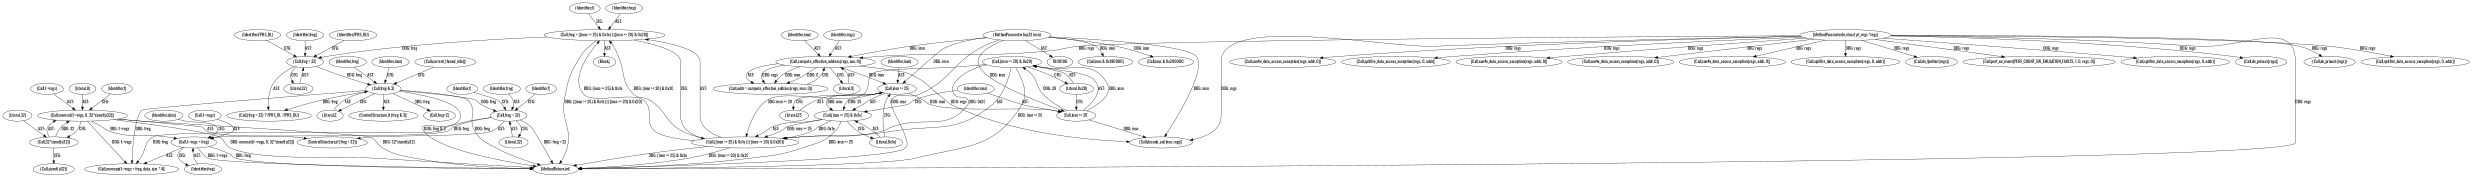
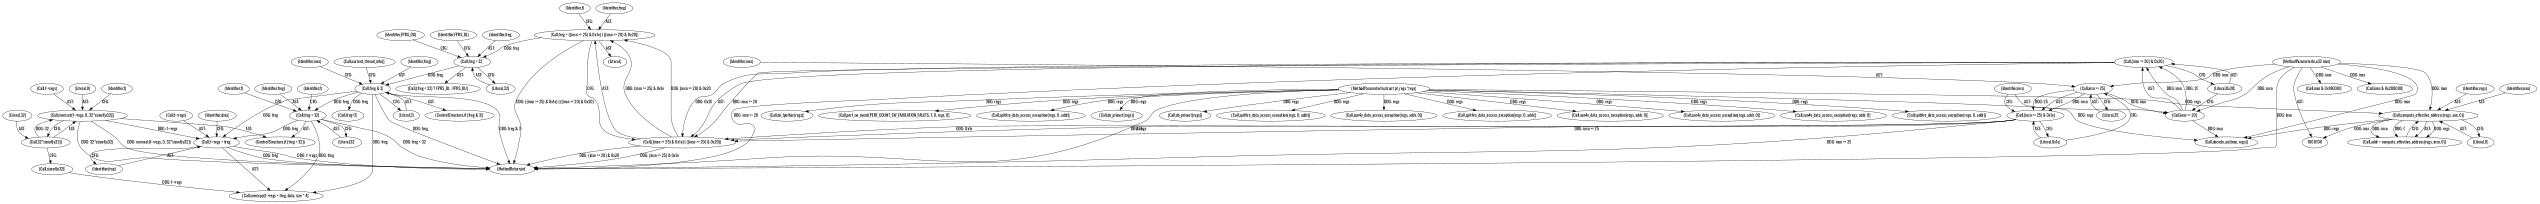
node "(Block,)": label "(Block,)" -> "(Literal,)"
edge "(Call,compute_effective_address(regs, sun, 0))" -> "(Call,insn >> 25)": now "(Call,compute_effective_address(regs, sun, 0))" -> "1000106"
edge "(Call,freg & 3)" -> "(Call,(freg < 32) ? FPRS_DL : FPRS_DU)": now "(Call,freg & 3)" -> "(Call,f->regs + freg)"
edge "(Call,memset(f->regs, 0, 32*sizeof(u32)))" -> "(Call,memcpy(f->regs + freg, data, size * 4))": now "(Call,sizeof(u32))" -> "(Call,memcpy(f->regs + freg, data, size * 4))"
